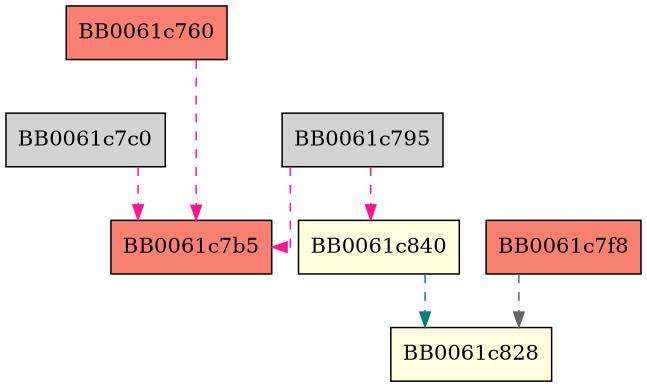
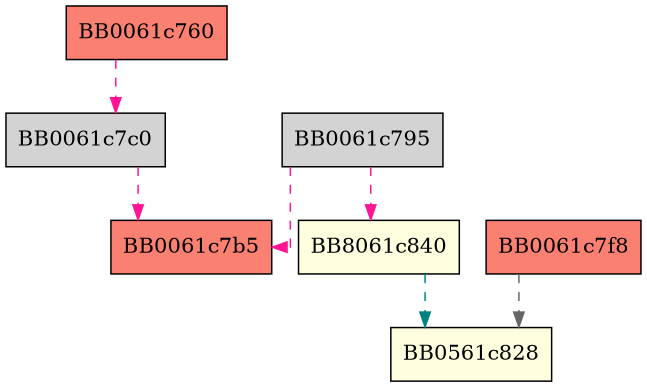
edge "BB0061c760" -> "BB0061c7b5": now "BB0061c760" -> "BB0061c7c0"
node "BB0061c840": label "BB0061c840" -> "BB8061c840"
node "BB0061c828": label "BB0061c828" -> "BB0561c828"
